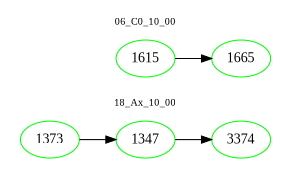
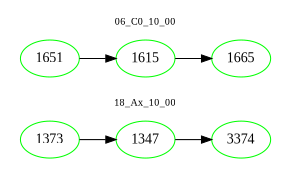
node "1651": added
